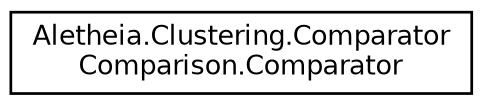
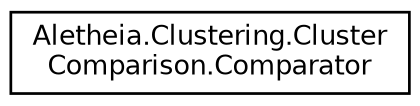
node "Aletheia.Clustering.Comparator Comparison.Comparator": label "Aletheia.Clustering.Comparator Comparison.Comparator" -> "Aletheia.Clustering.Cluster Comparison.Comparator"
